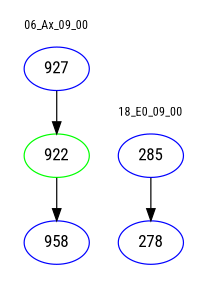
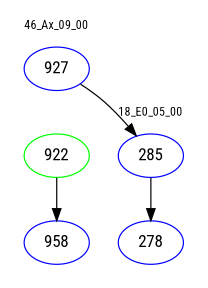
cluster "06_Ax_09_00": label "06_Ax_09_00" -> "46_Ax_09_00"
edge "927" -> "922": now "927" -> "285"
cluster "18_E0_09_00": label "18_E0_09_00" -> "18_E0_05_00"
